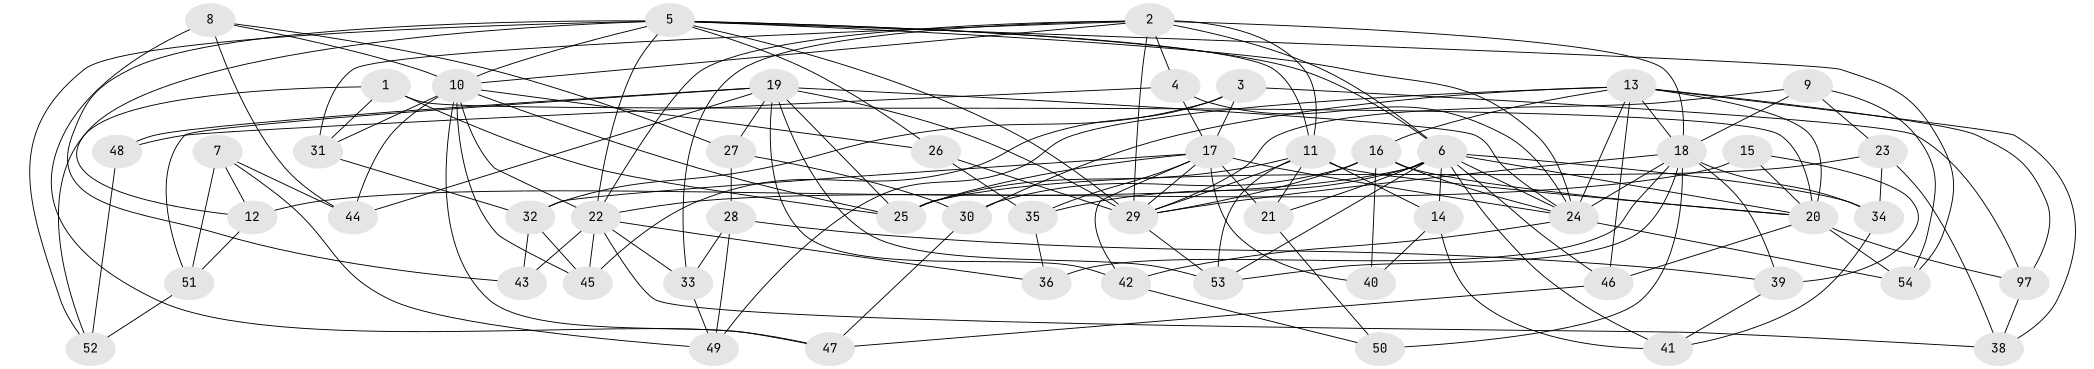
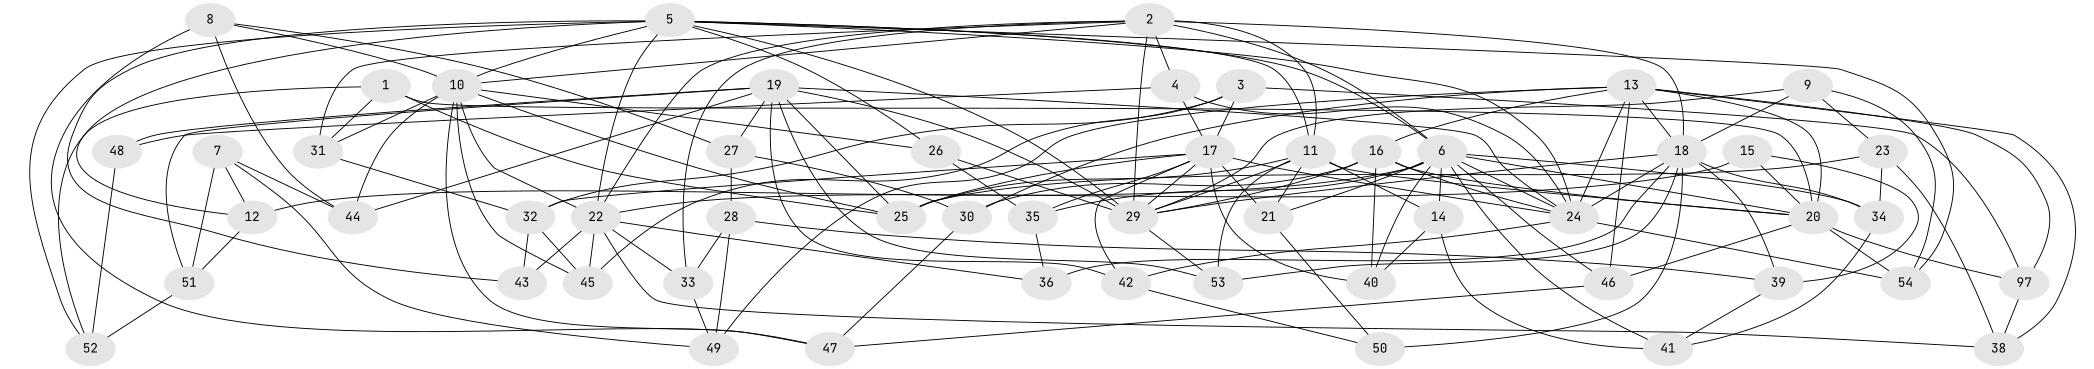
edge "6" -- "53": now "6" -- "40"
